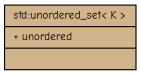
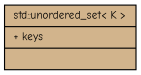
node "std::unordered_set< K >": text "+ unordered" -> "+ keys"
